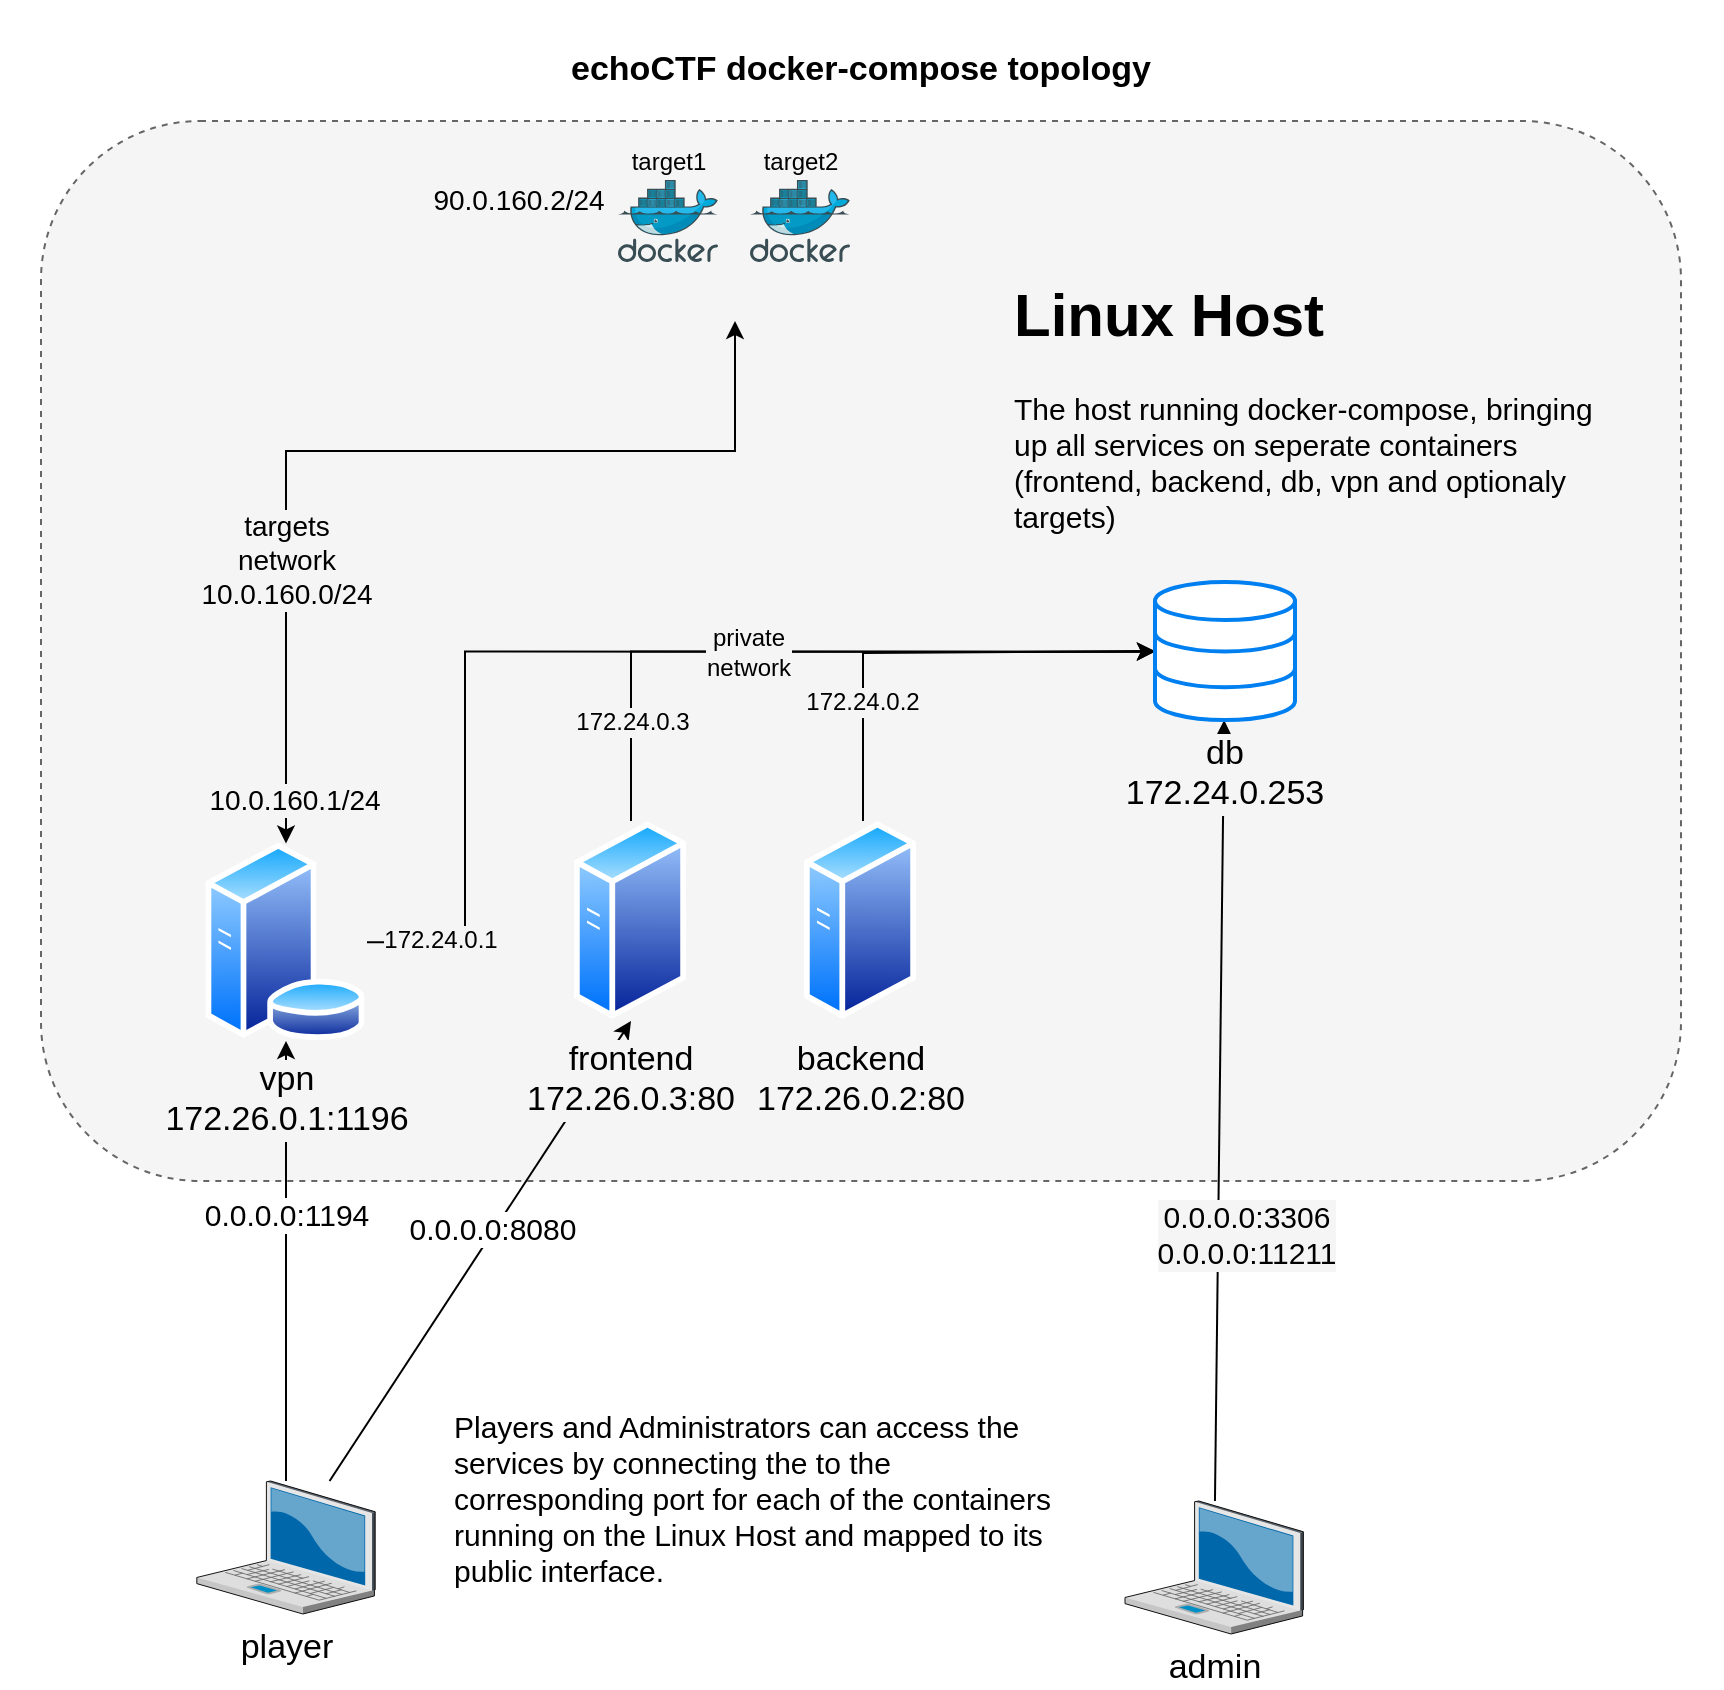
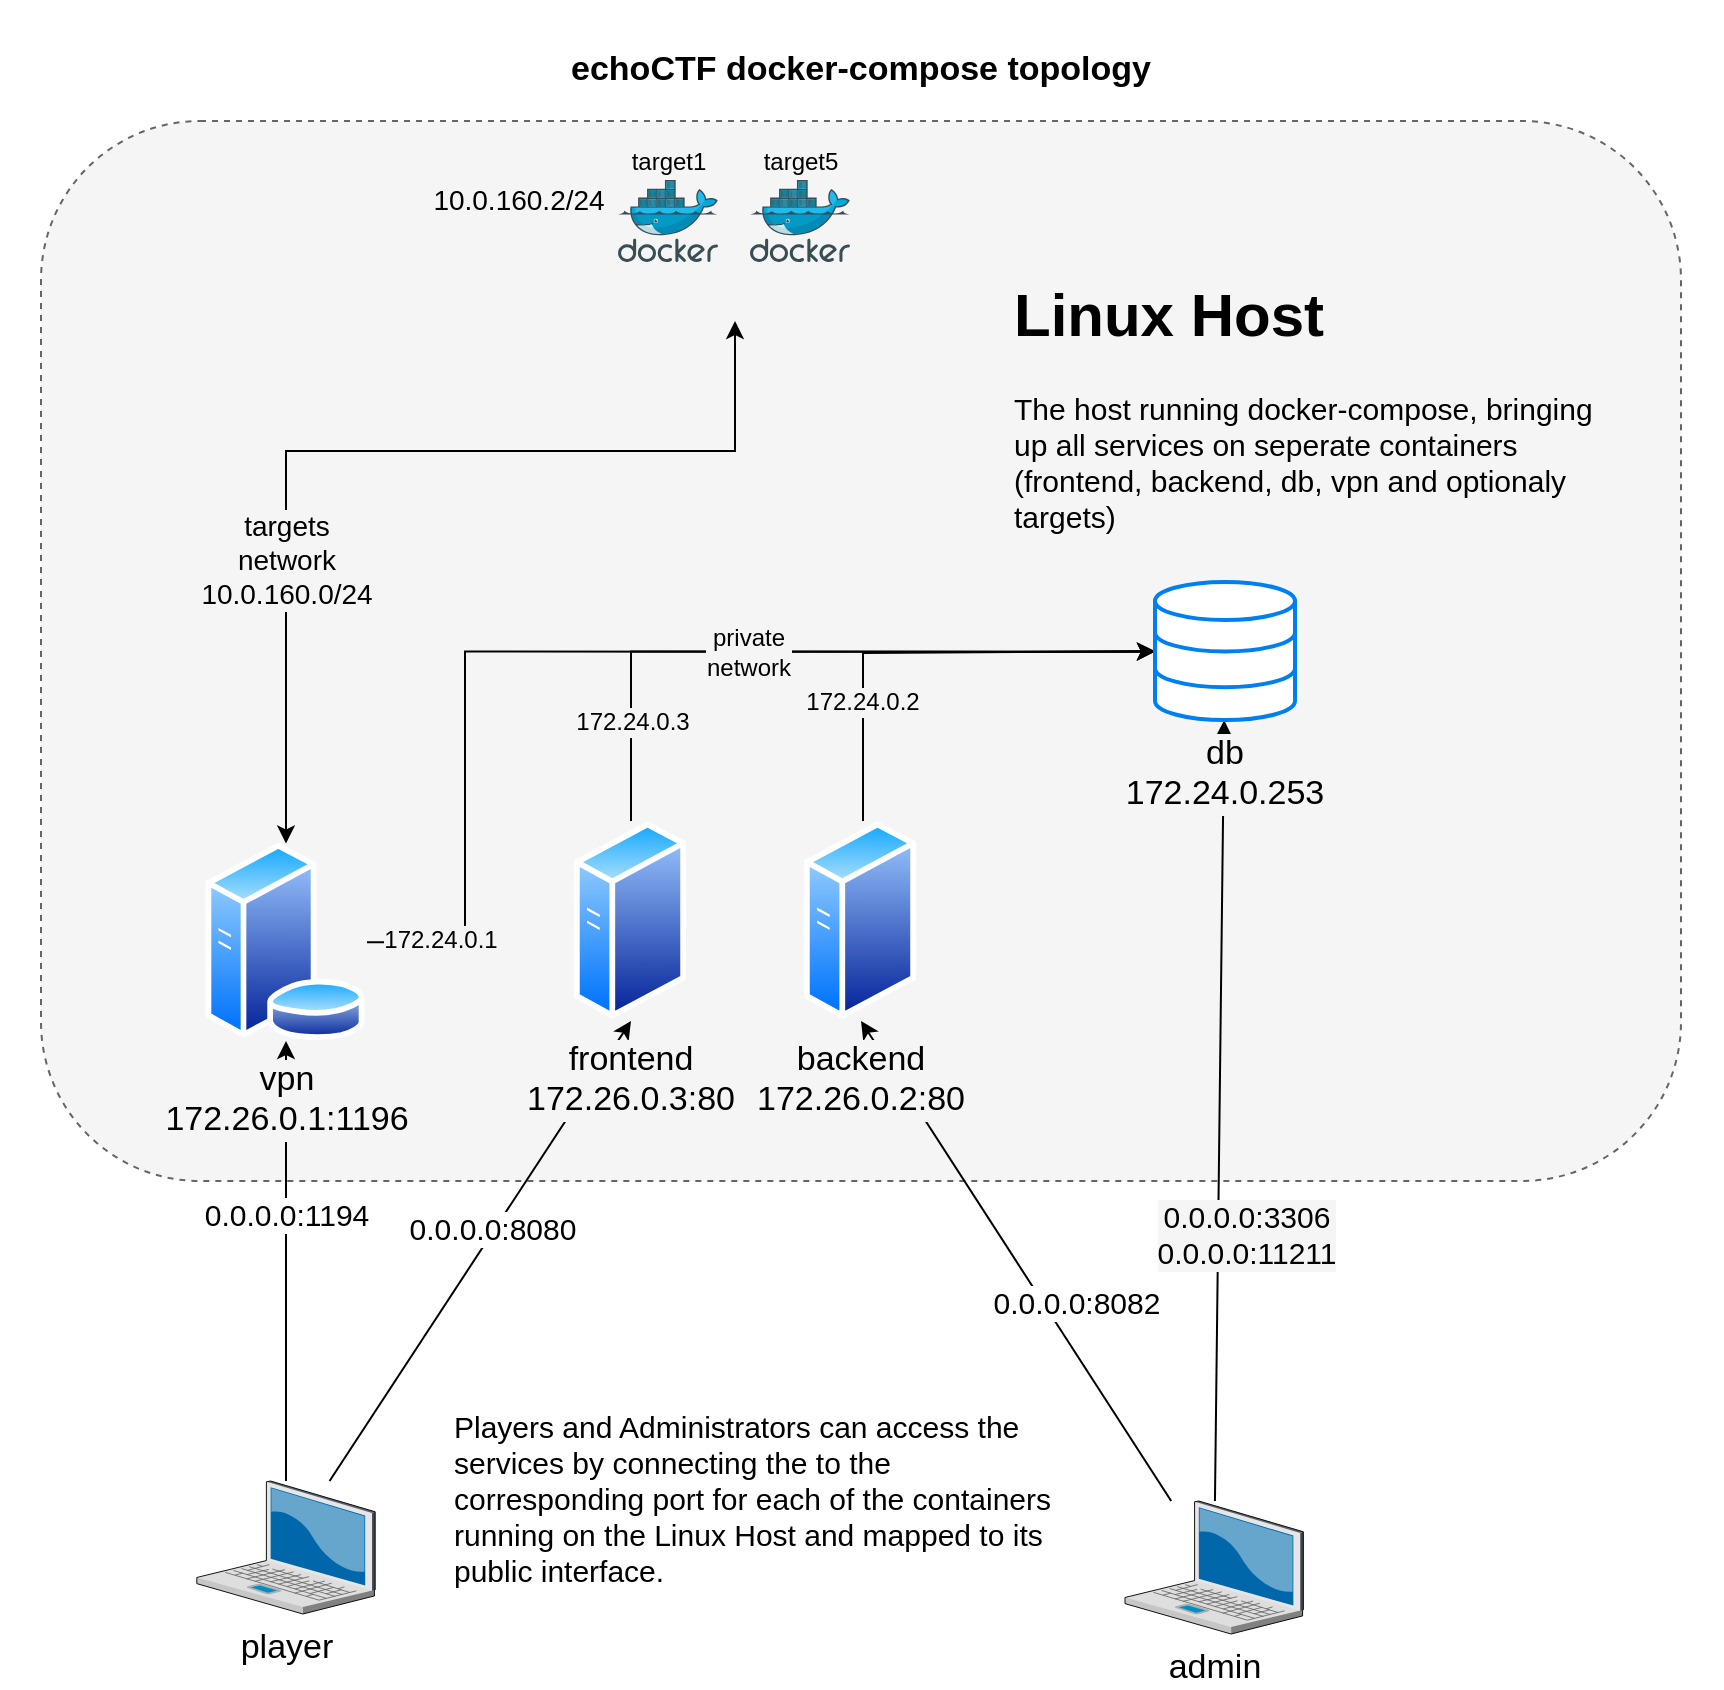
node "target2": label "target2" -> "target5"
node "90.0.160.2/24": label "90.0.160.2/24" -> "10.0.160.2/24"
node "10.0.160.1/24": removed
edge "admin" -> "backend 172.26.0.2:80": added, label "0.0.0.0:8082"
